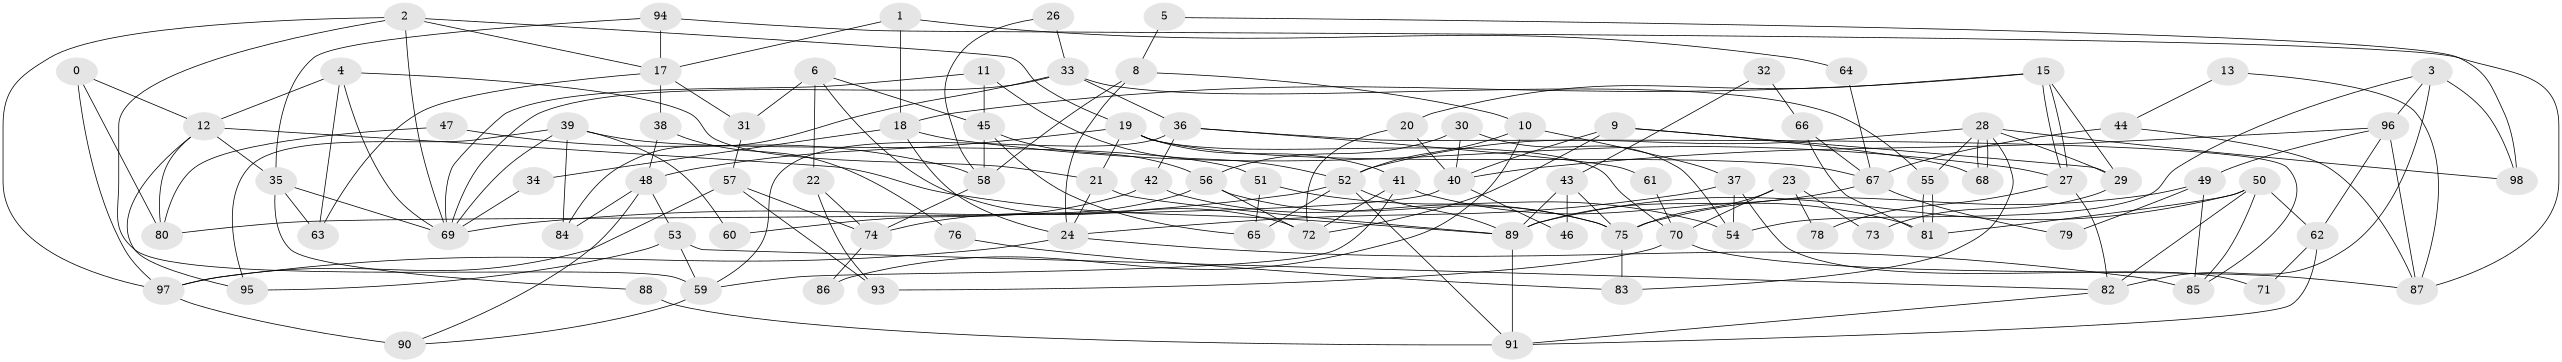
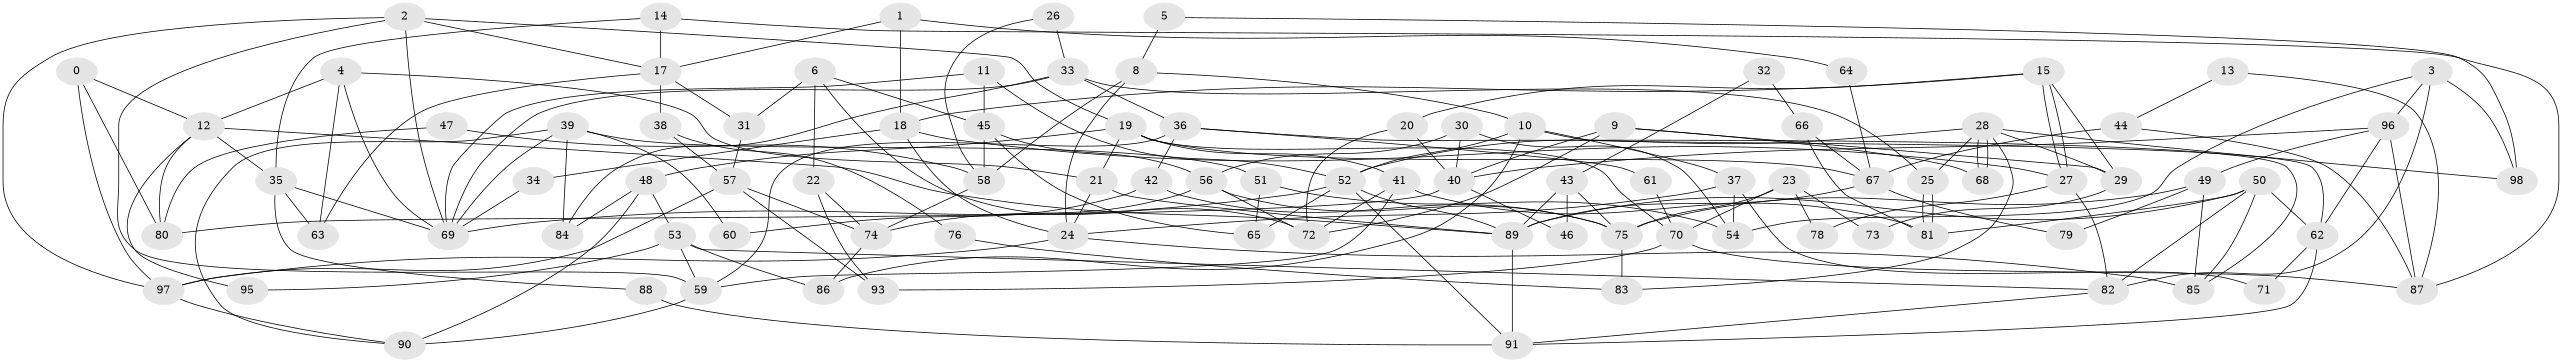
node "94": label "94" -> "14"
edge "39" -- "95": now "39" -- "90"
edge "10" -- "62": added
edge "38" -- "48": now "38" -- "57"
node "55": label "55" -> "25"
edge "53" -- "86": added
